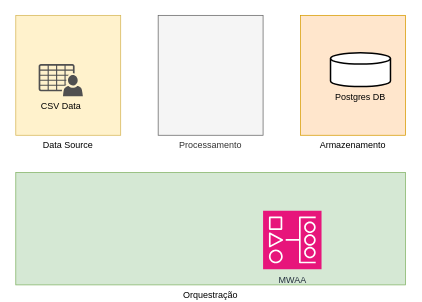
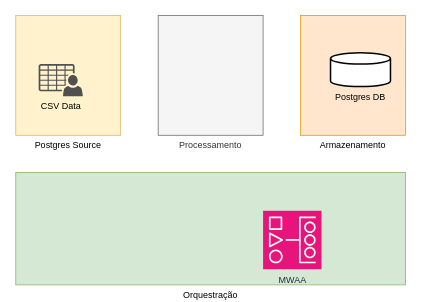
node "Data Source": label "Data Source" -> "Postgres Source"
